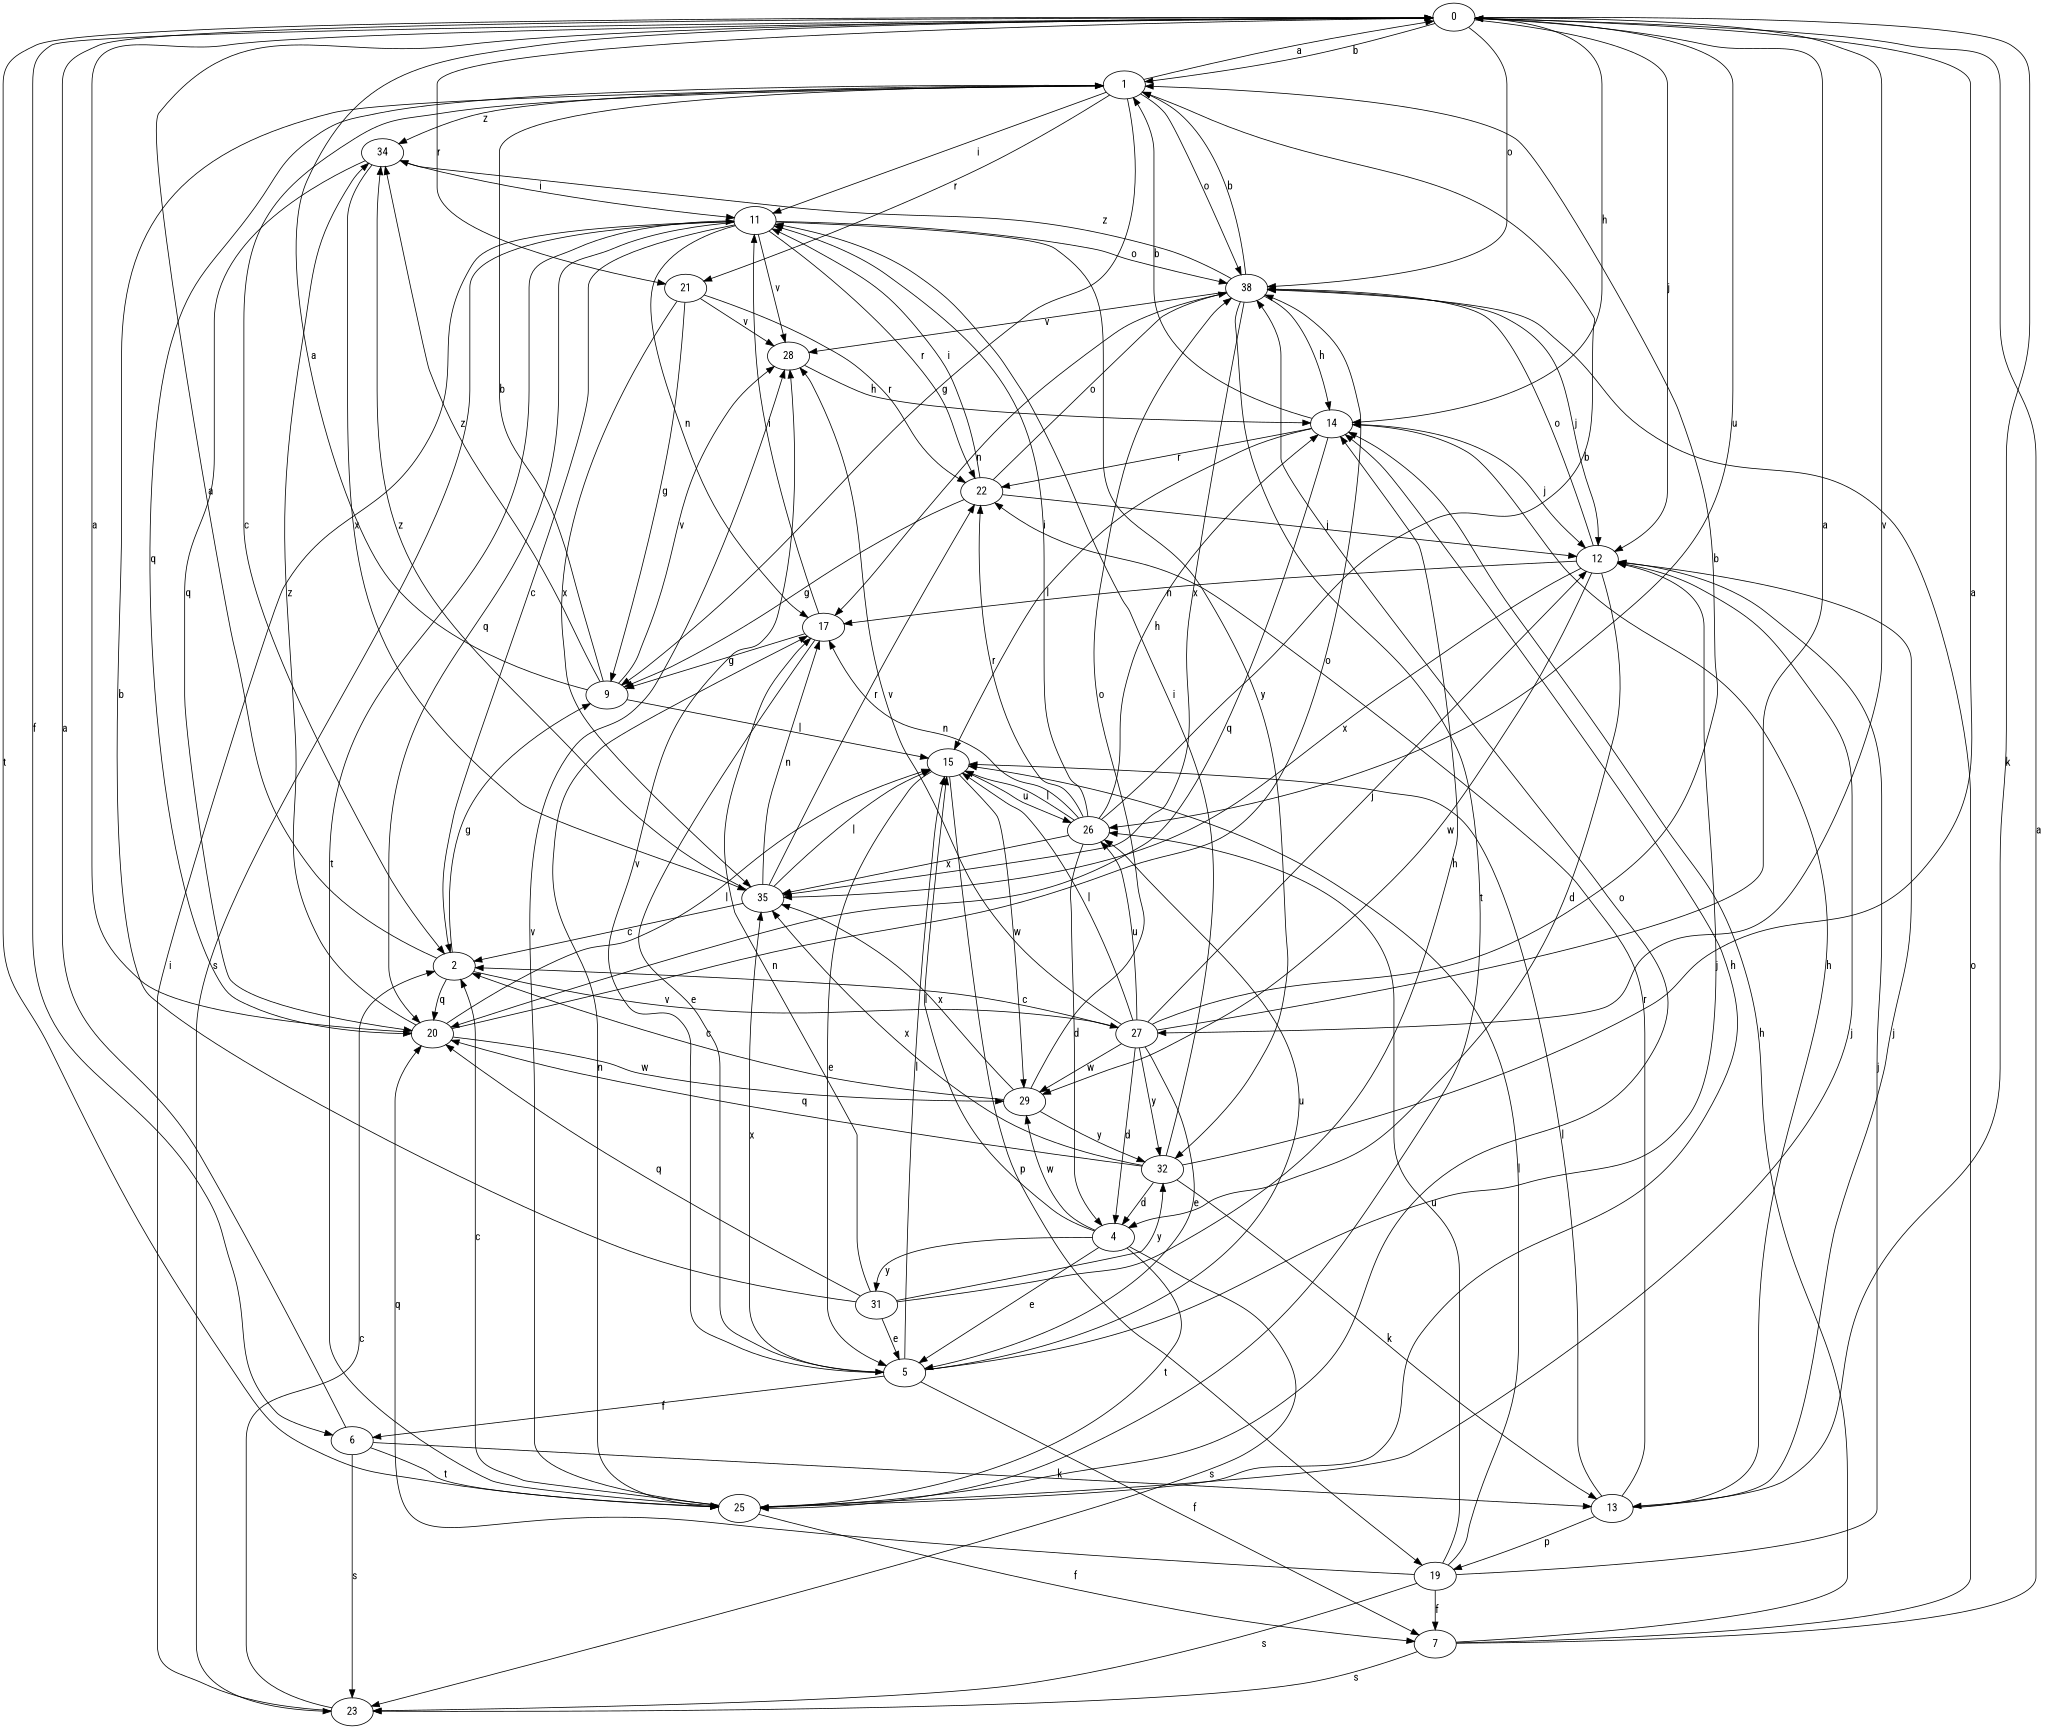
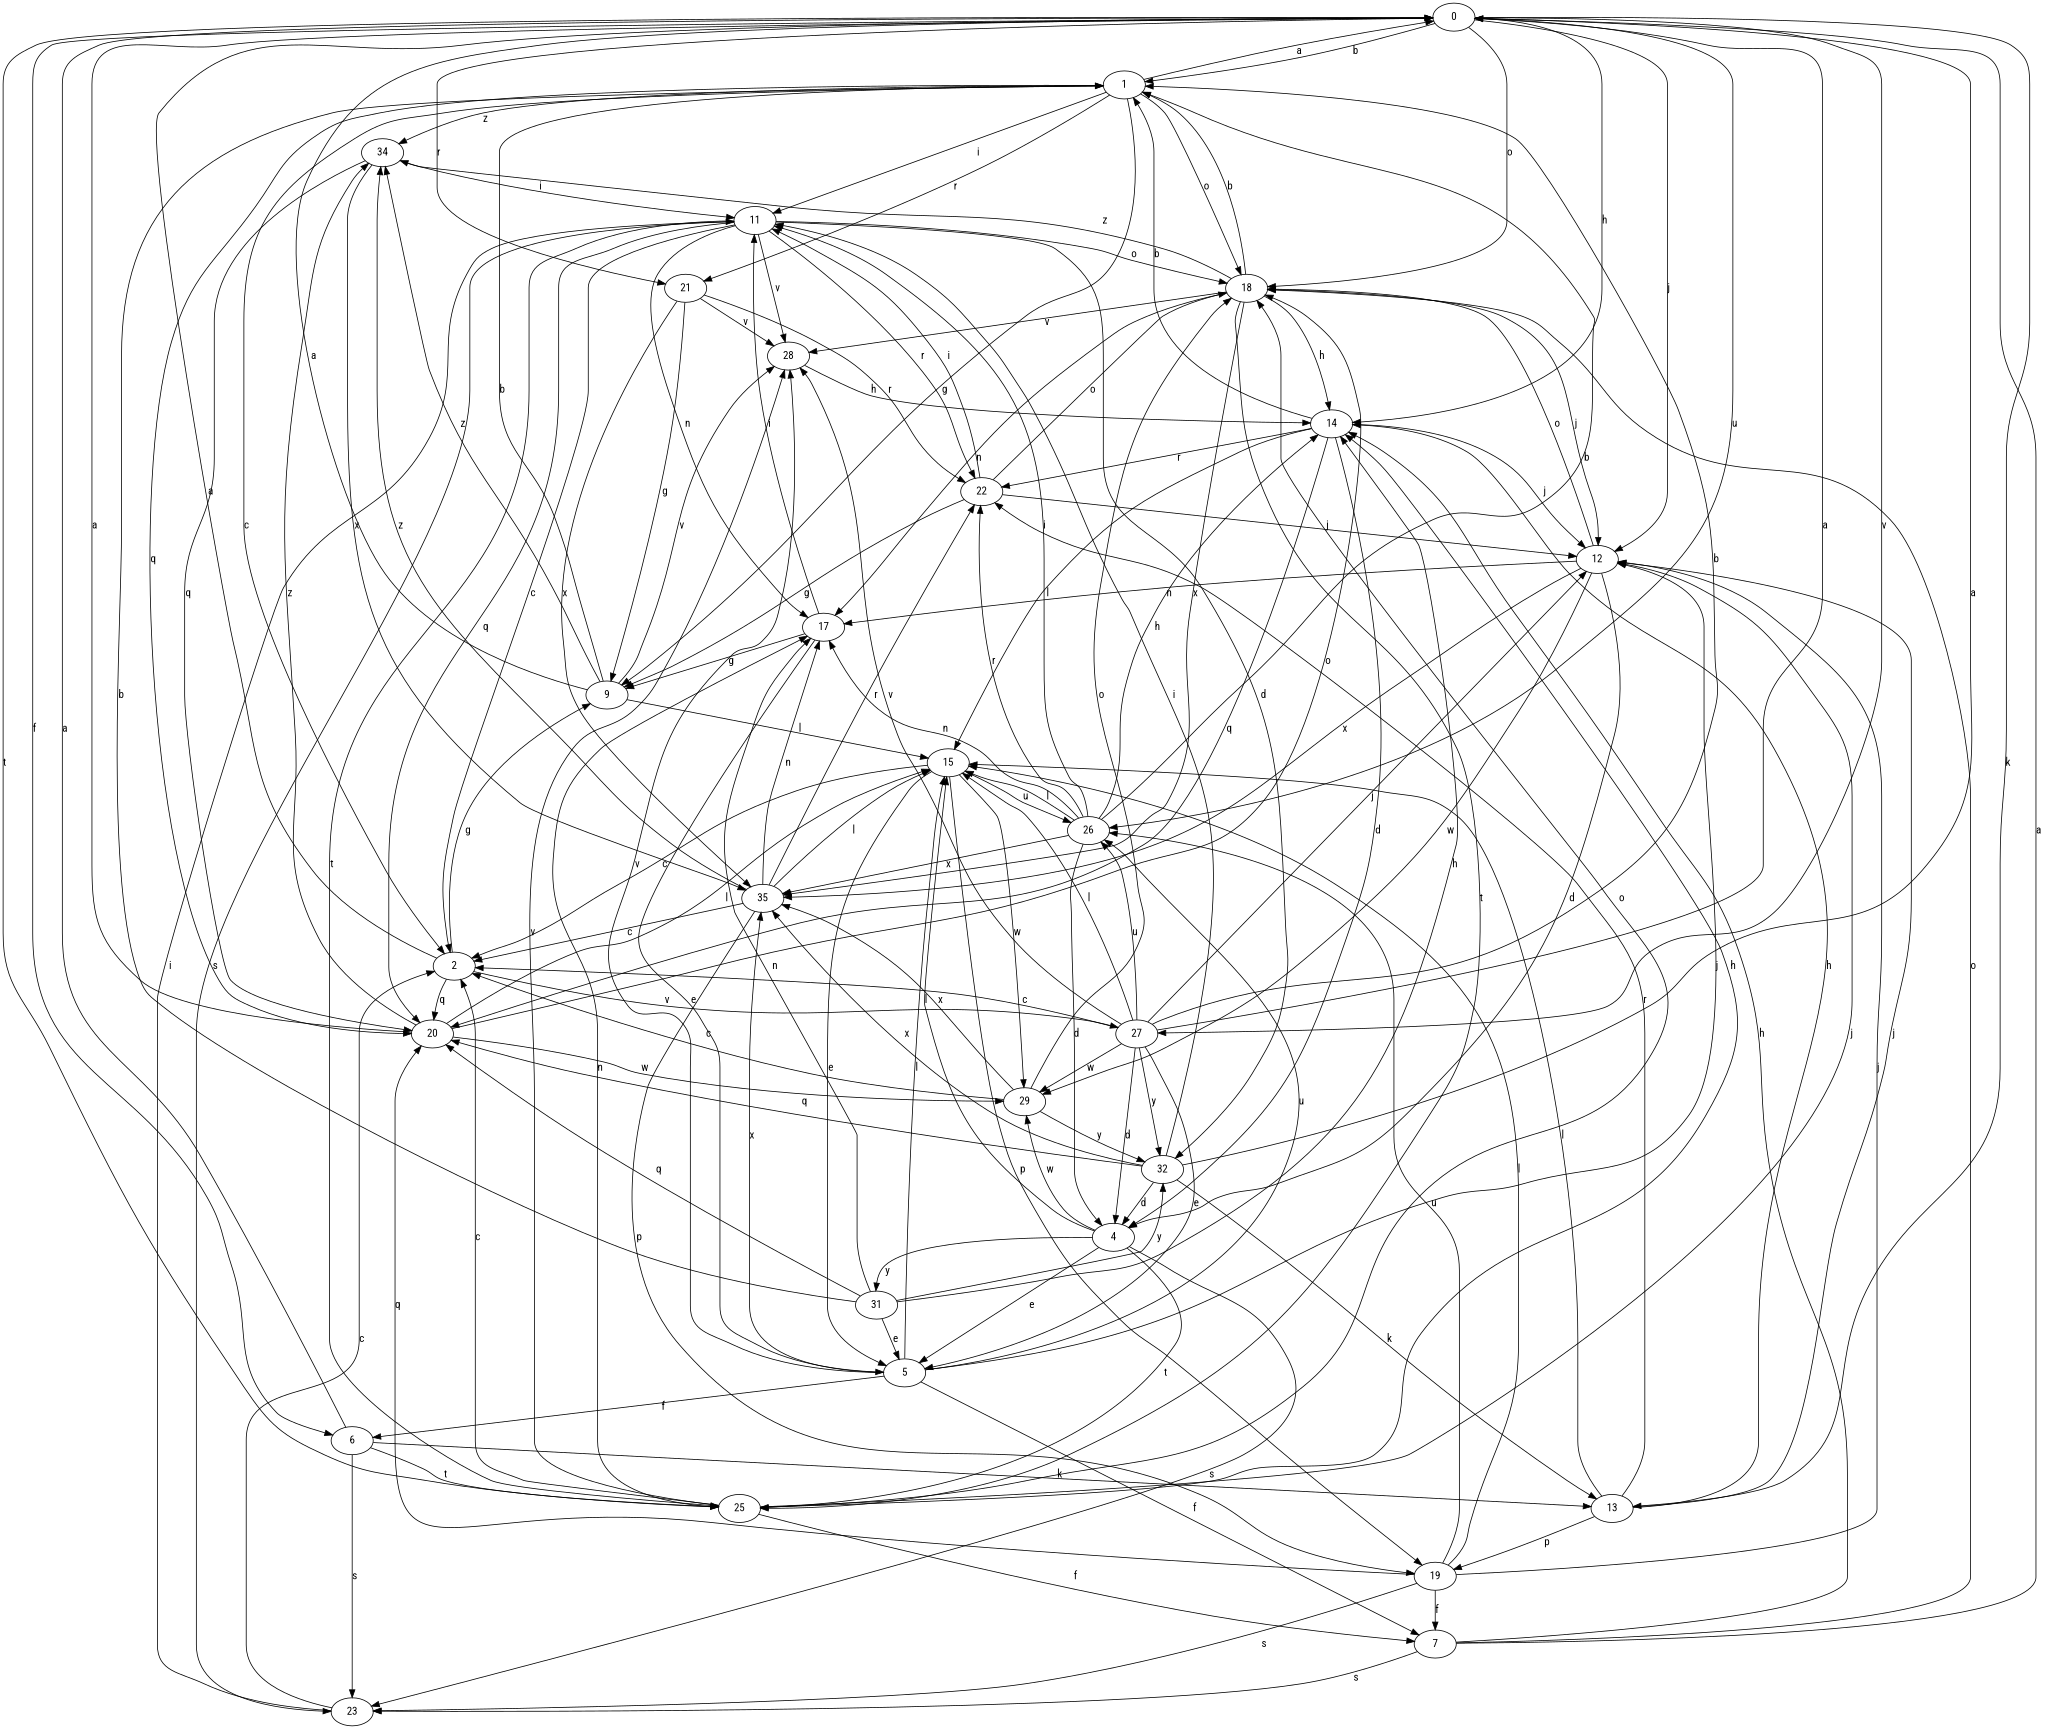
node "38": label "38" -> "18"
edge "11" -> "32": label "y" -> "d"
edge "15" -> "2": added, label "c"
edge "14" -> "4": added, label "d"
edge "35" -> "19": added, label "p"
